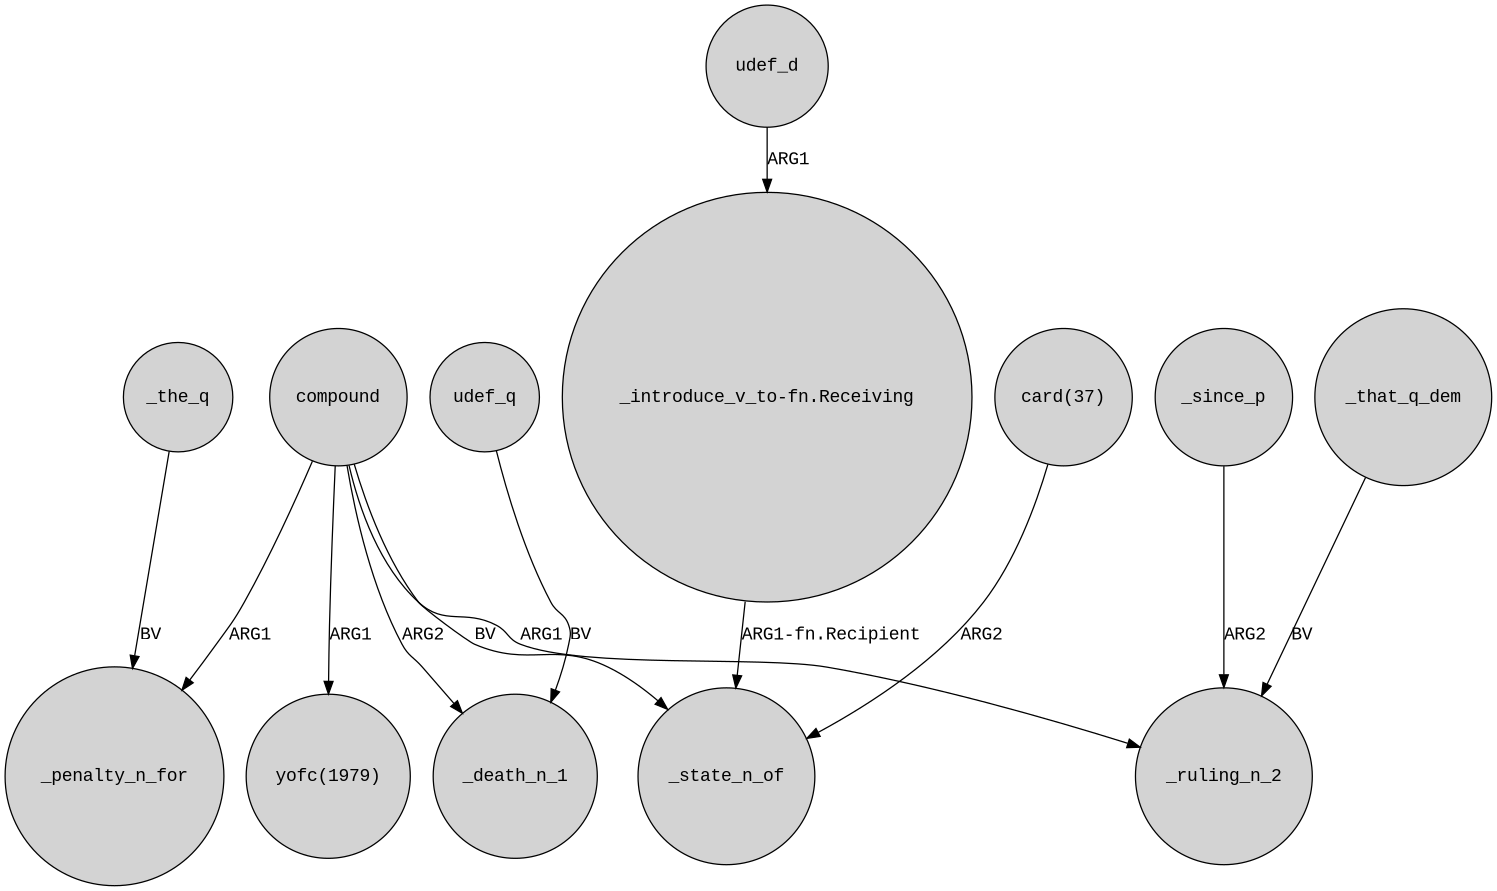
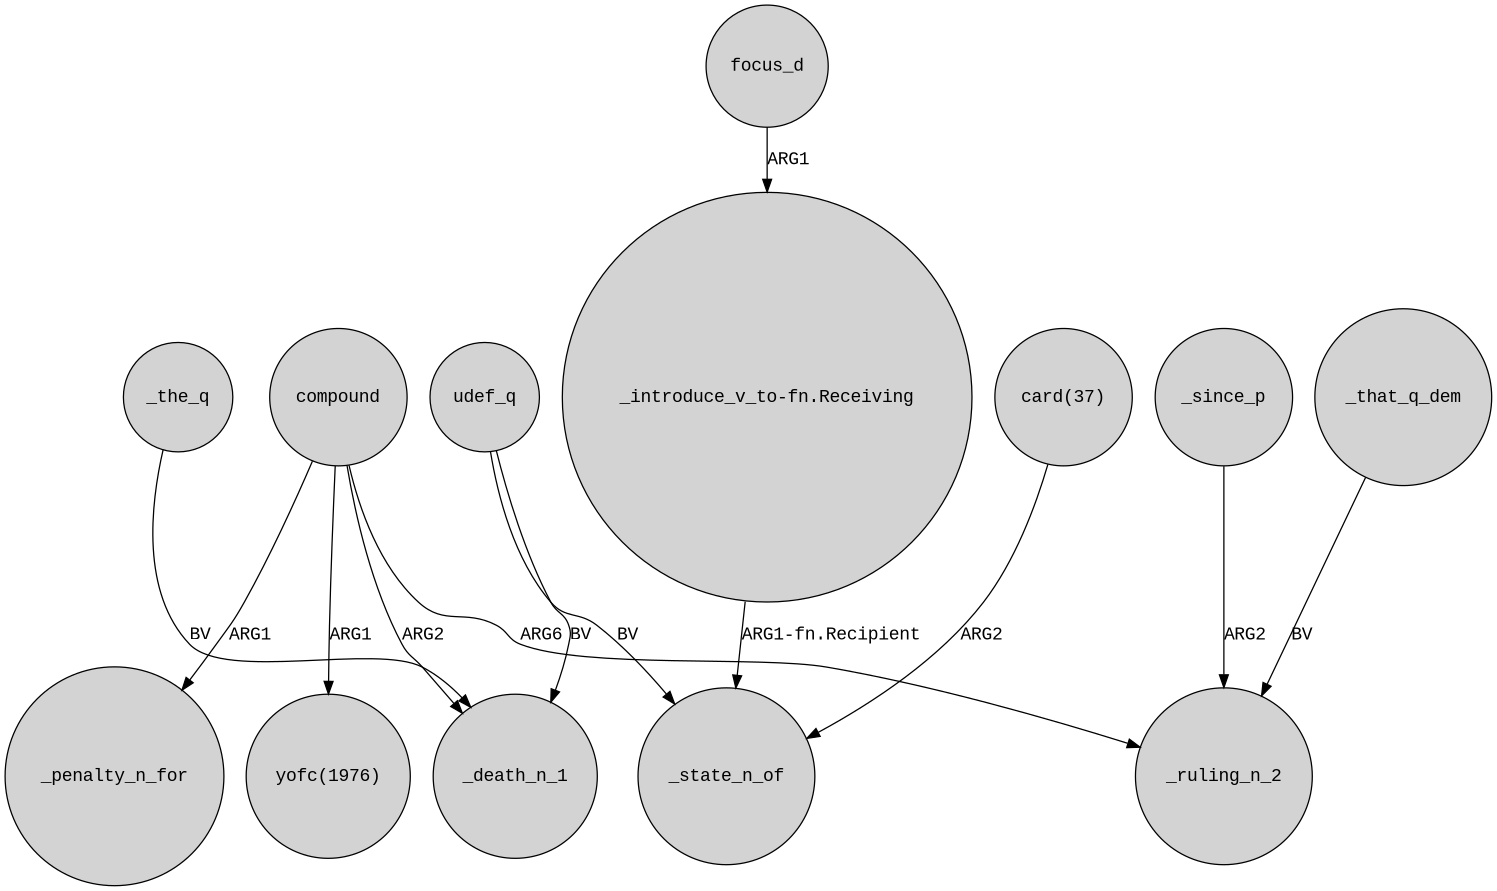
node "udef_d": label "udef_d" -> "focus_d"
edge "_the_q" -> "_penalty_n_for": now "_the_q" -> "_death_n_1"
edge "compound" -> "_ruling_n_2": label "ARG1" -> "ARG6"
edge "compound" -> "_state_n_of": now "udef_q" -> "_state_n_of"
node "yofc(1979)": label "yofc(1979)" -> "yofc(1976)"
